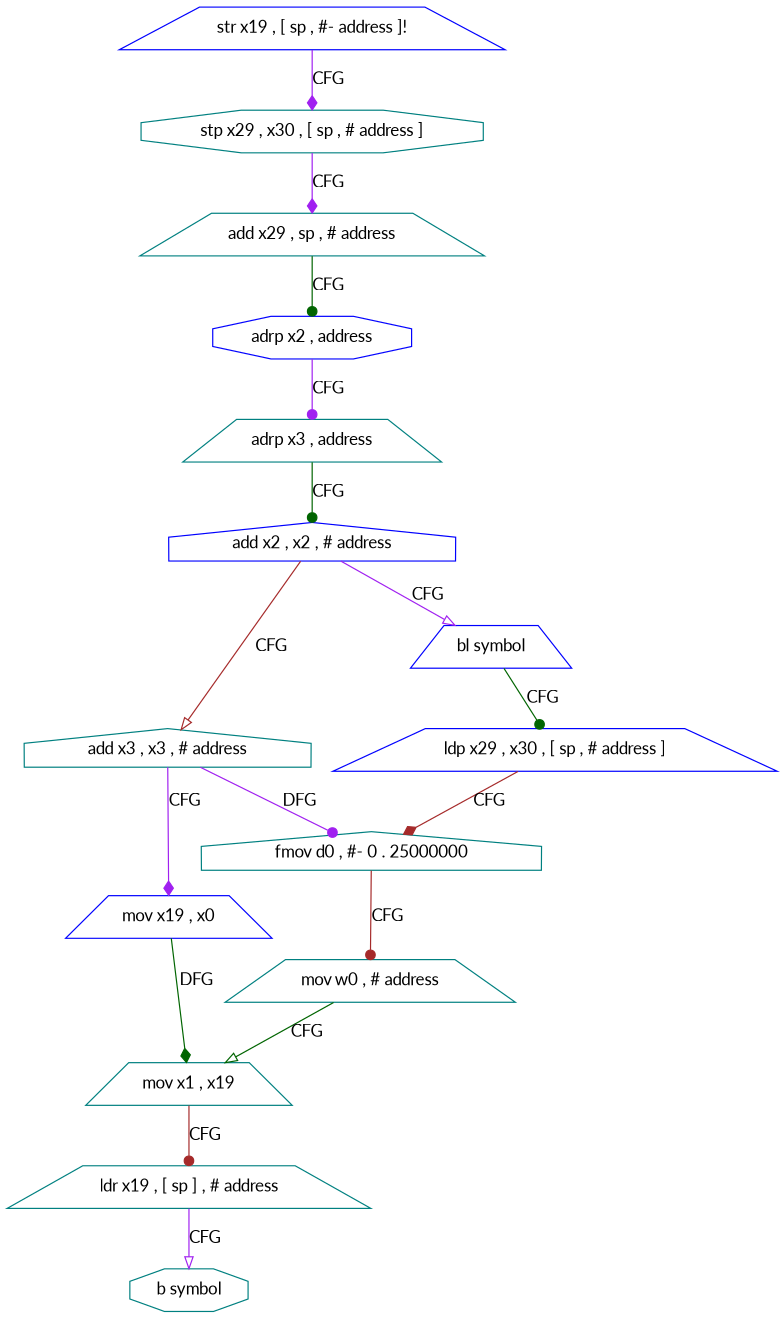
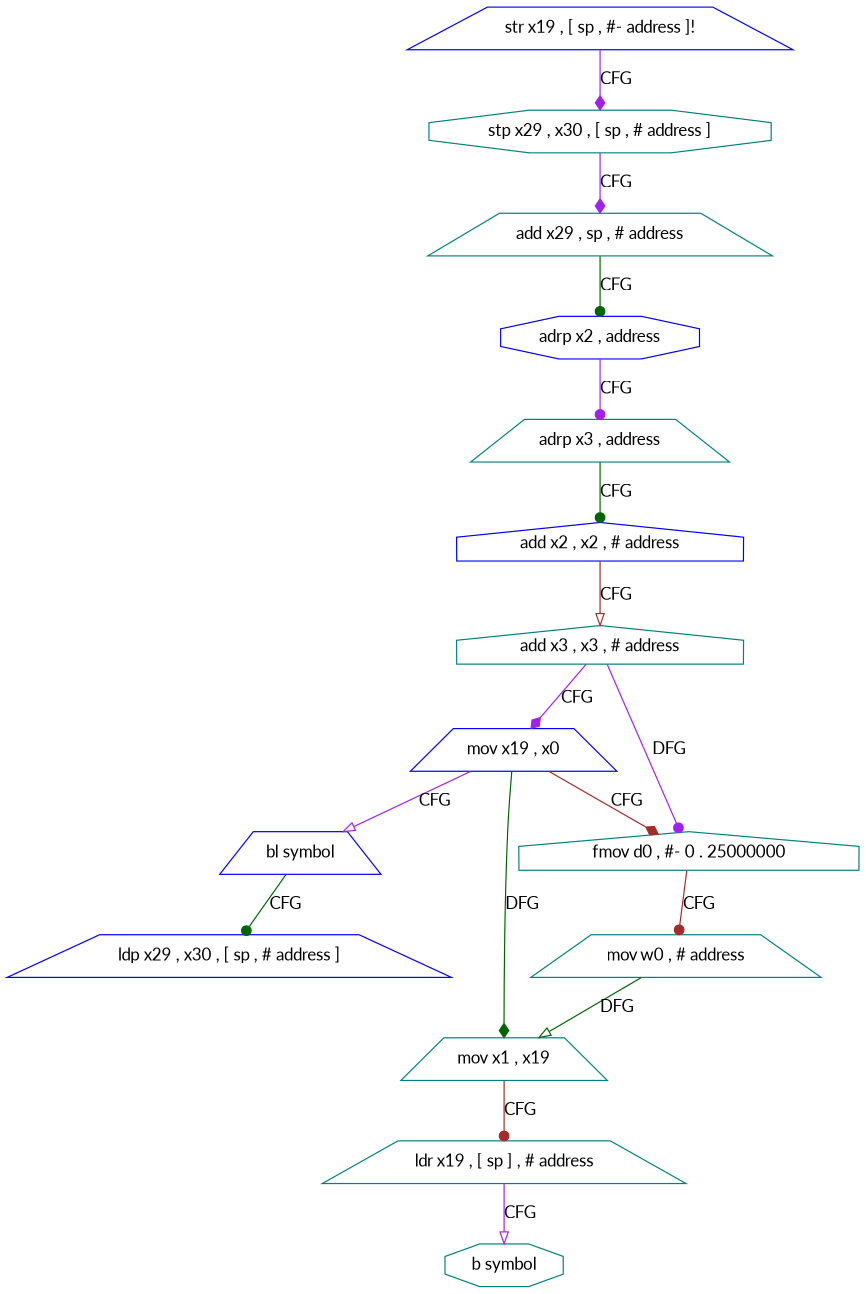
edge "add x2 , x2 , # address" -> "bl symbol": now "mov x19 , x0" -> "bl symbol"
edge "ldp x29 , x30 , [ sp , # address ]" -> "fmov d0 , #- 0 . 25000000": now "mov x19 , x0" -> "fmov d0 , #- 0 . 25000000"
edge "mov w0 , # address" -> "mov x1 , x19": label "CFG" -> "DFG"
